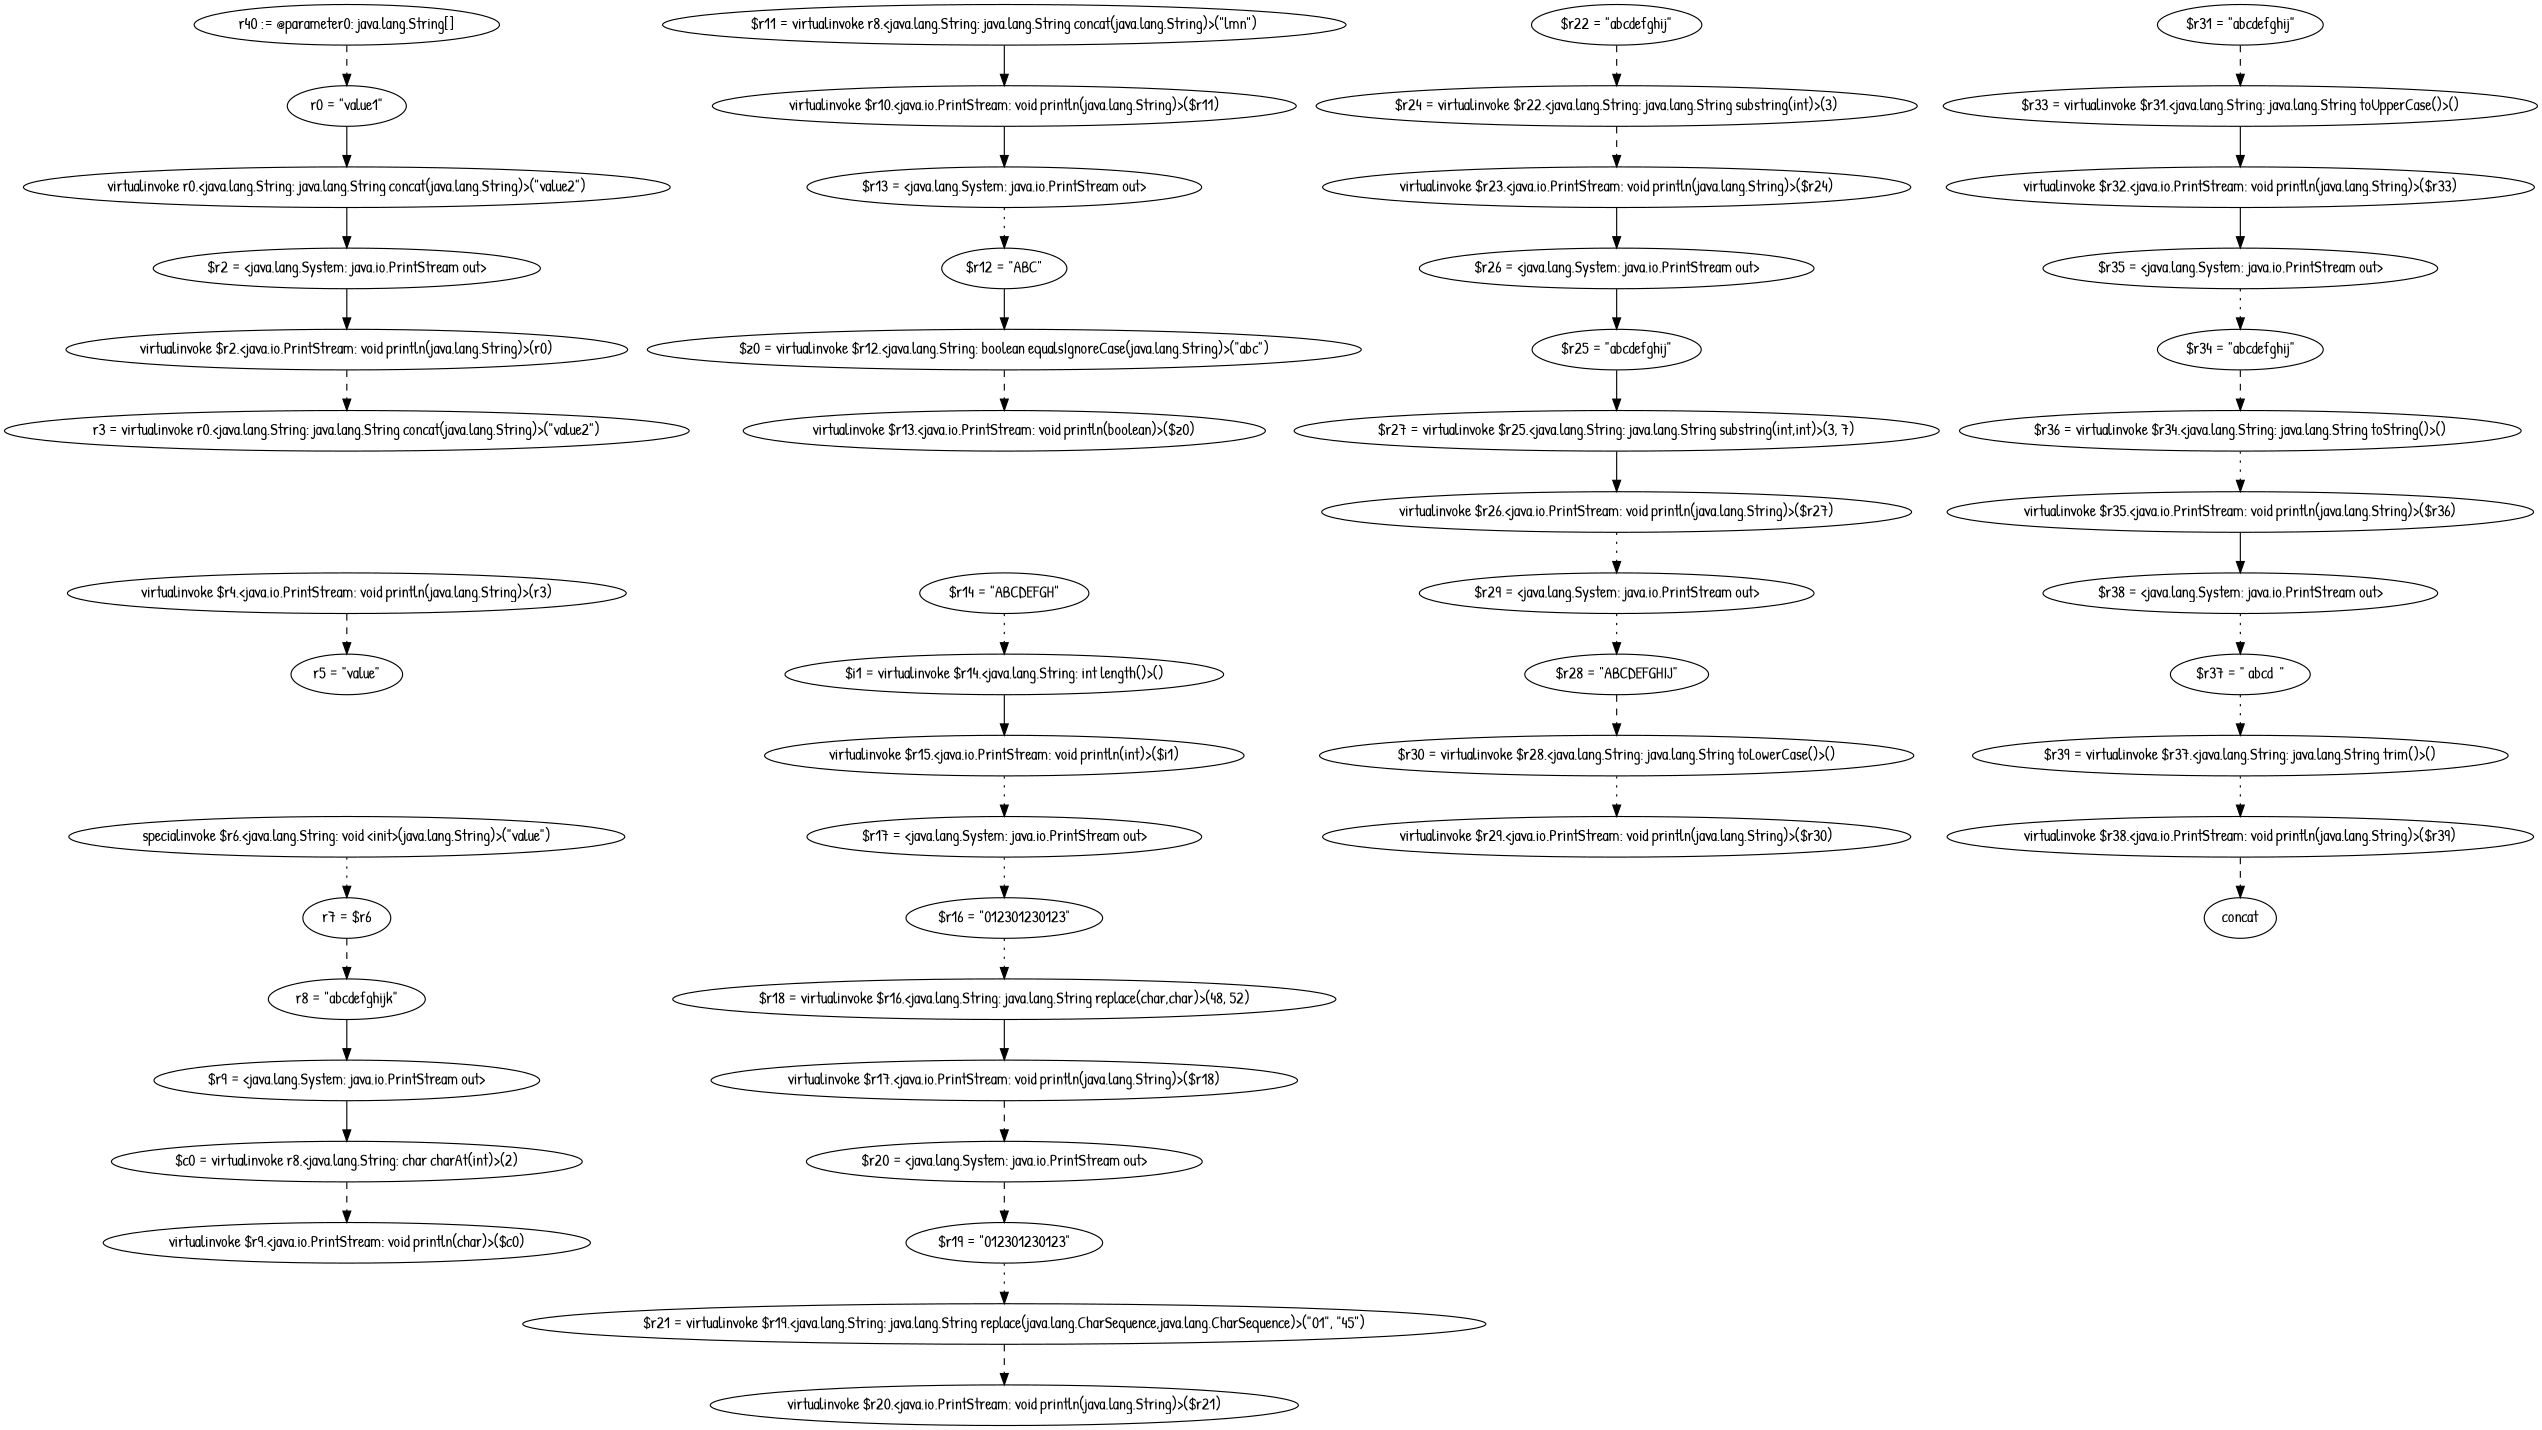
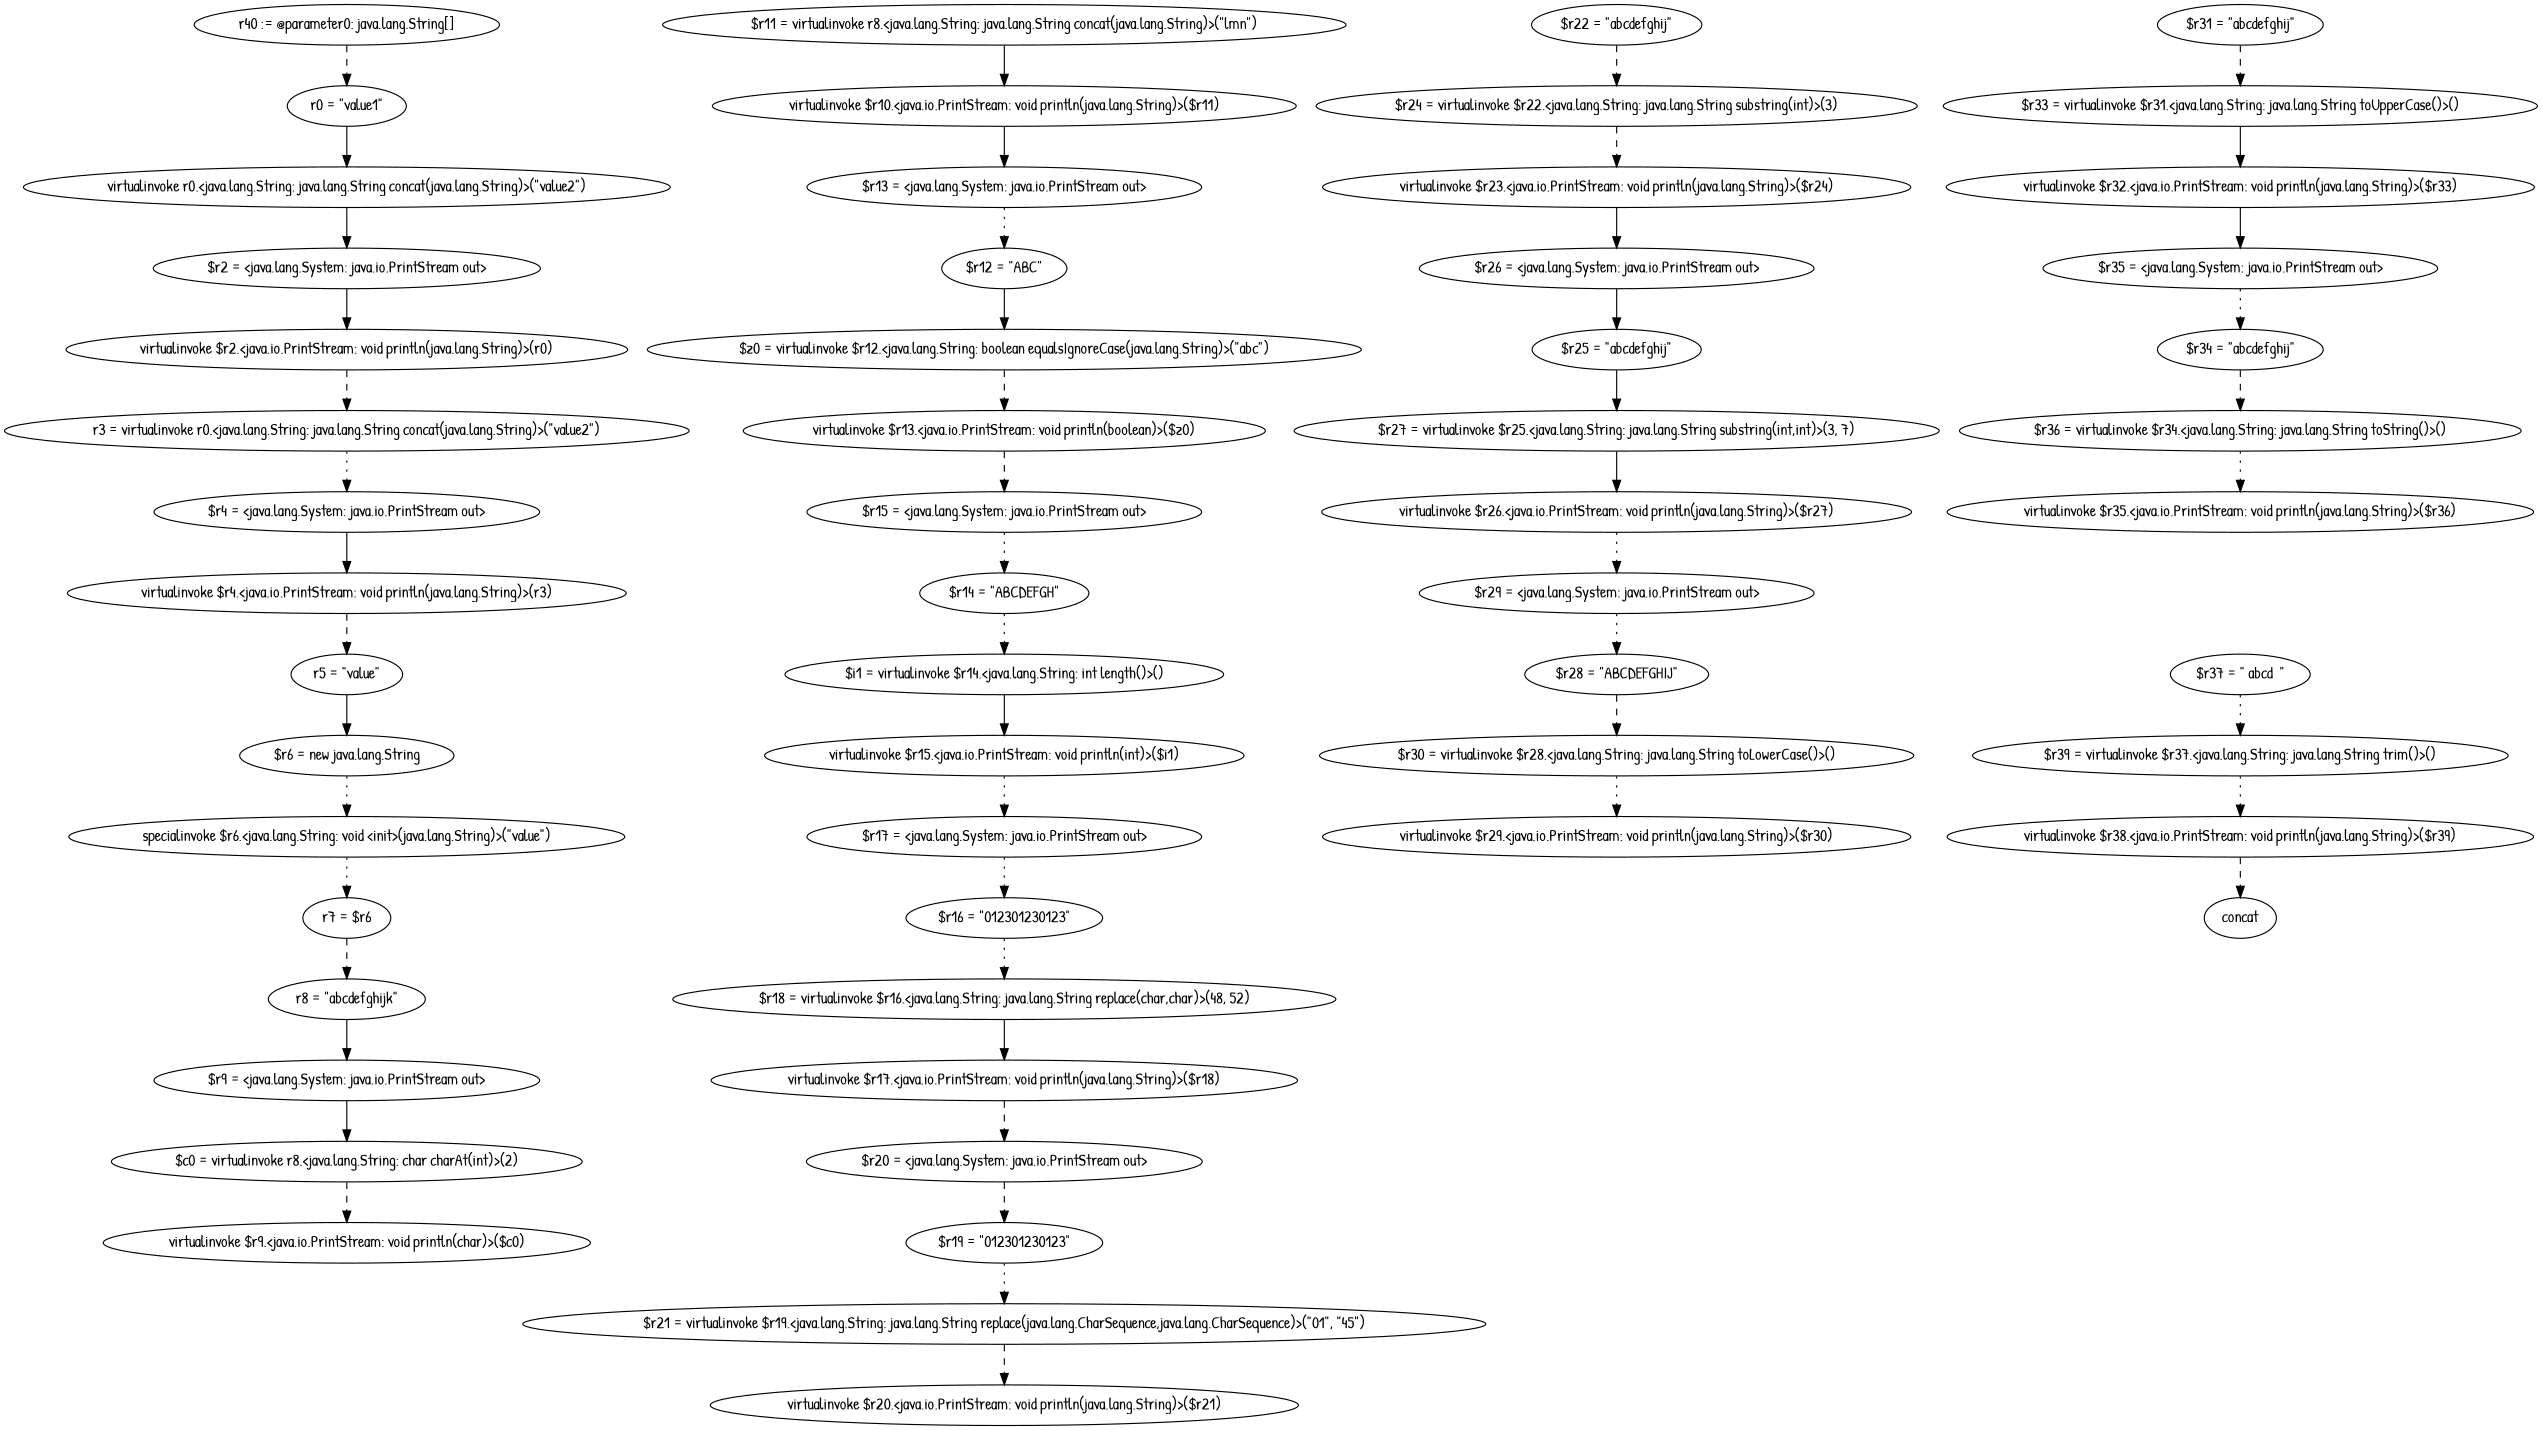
node "$r4 = <java.lang.System: java.io.PrintStream out>": added
node "$r15 = <java.lang.System: java.io.PrintStream out>": added
node "$r38 = <java.lang.System: java.io.PrintStream out>": removed
node "$r6 = new java.lang.String": added
